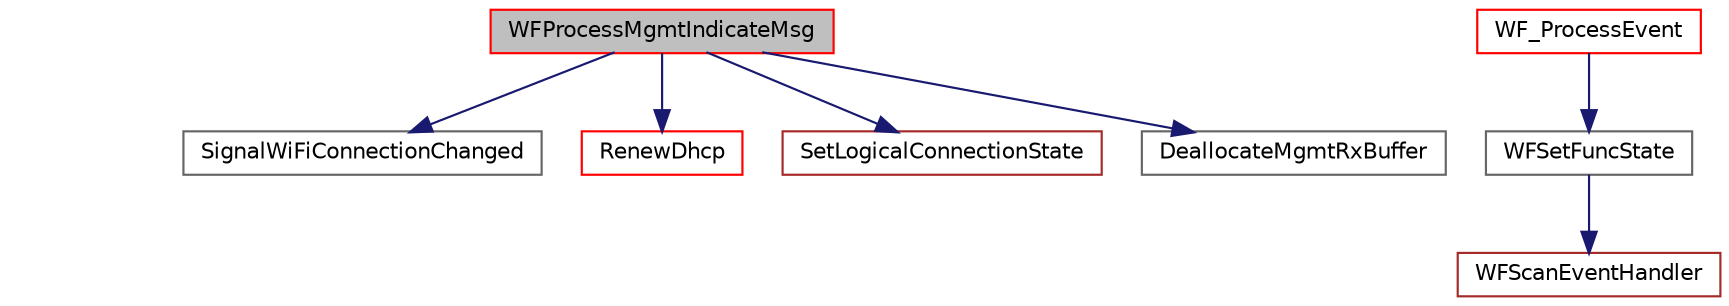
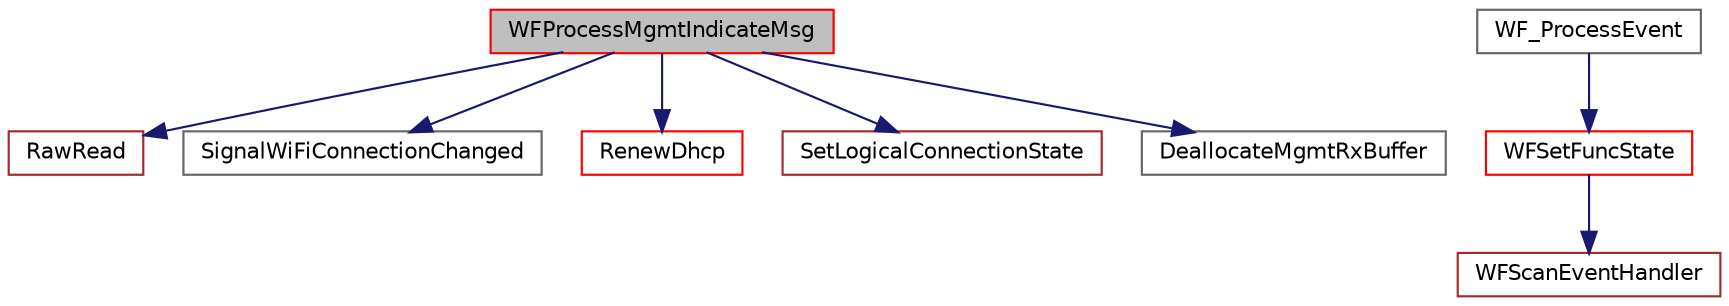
node "WF_ProcessEvent": color red -> gray40
node "RawRead": added
node "WFSetFuncState": color gray40 -> red
